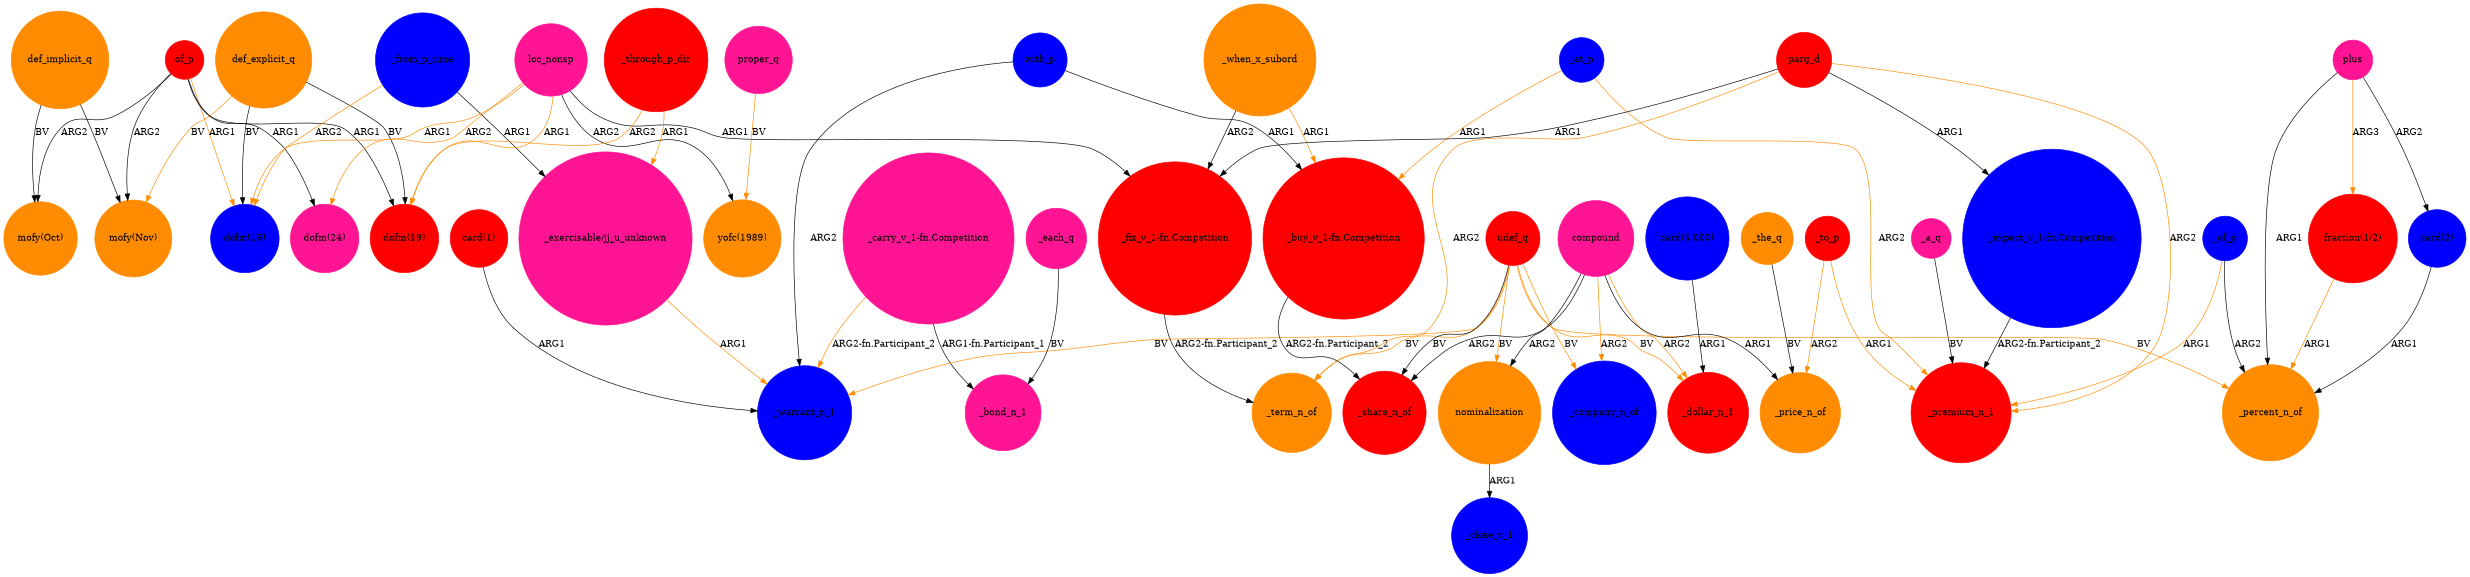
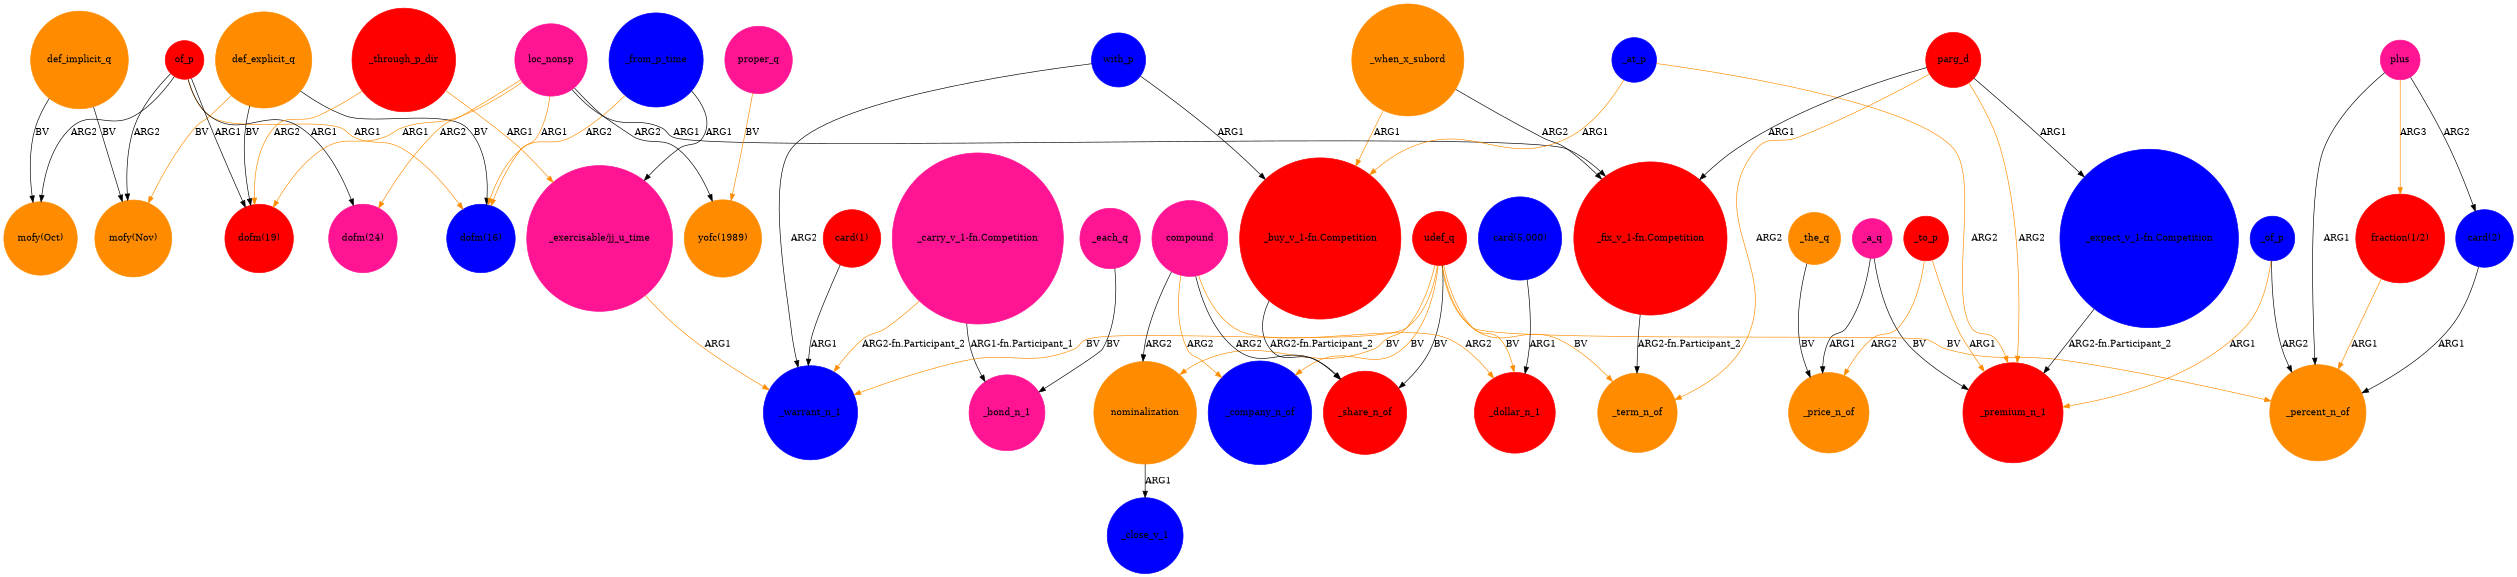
node "_exercisable/jj_u_unknown": label "_exercisable/jj_u_unknown" -> "_exercisable/jj_u_time"
edge "compound" -> "_price_n_of": now "_a_q" -> "_price_n_of"
